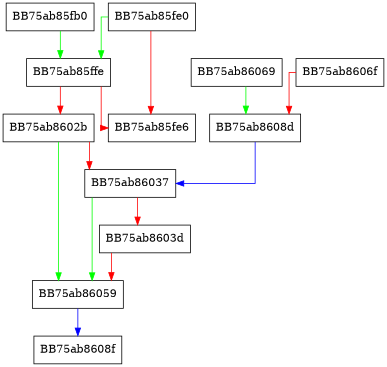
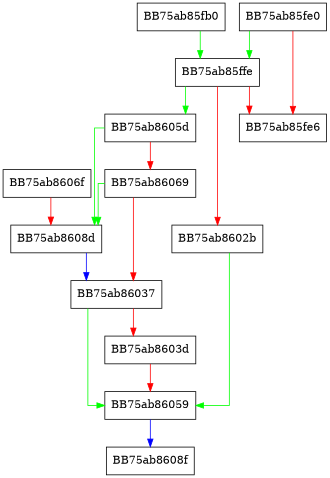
node "BB75ab8605d": added
edge "BB75ab8602b" -> "BB75ab86037": now "BB75ab86069" -> "BB75ab86037"
